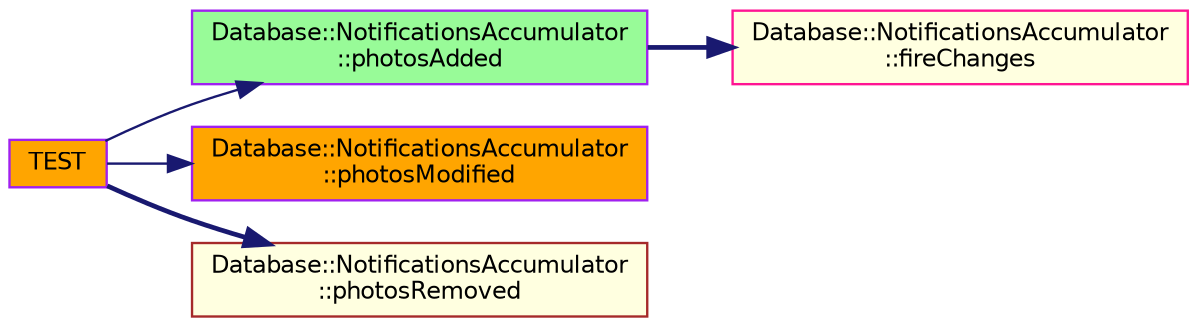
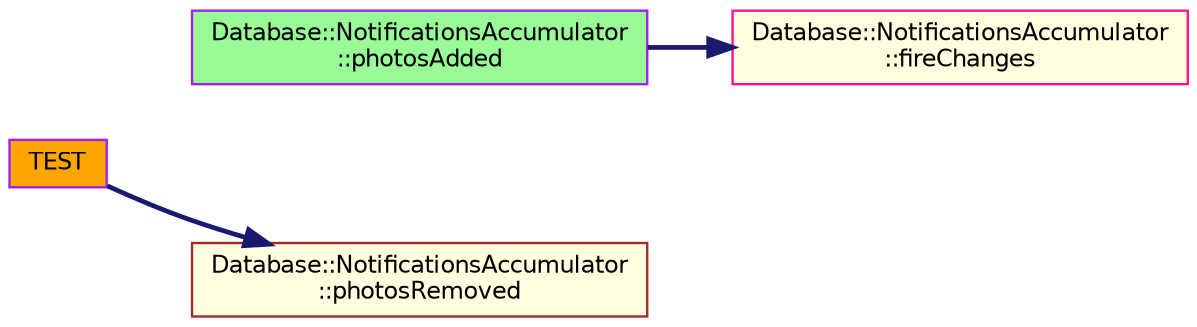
edge "TEST" -> "Database::NotificationsAccumulator ::photosAdded": removed
node "Database::NotificationsAccumulator ::photosModified": removed
